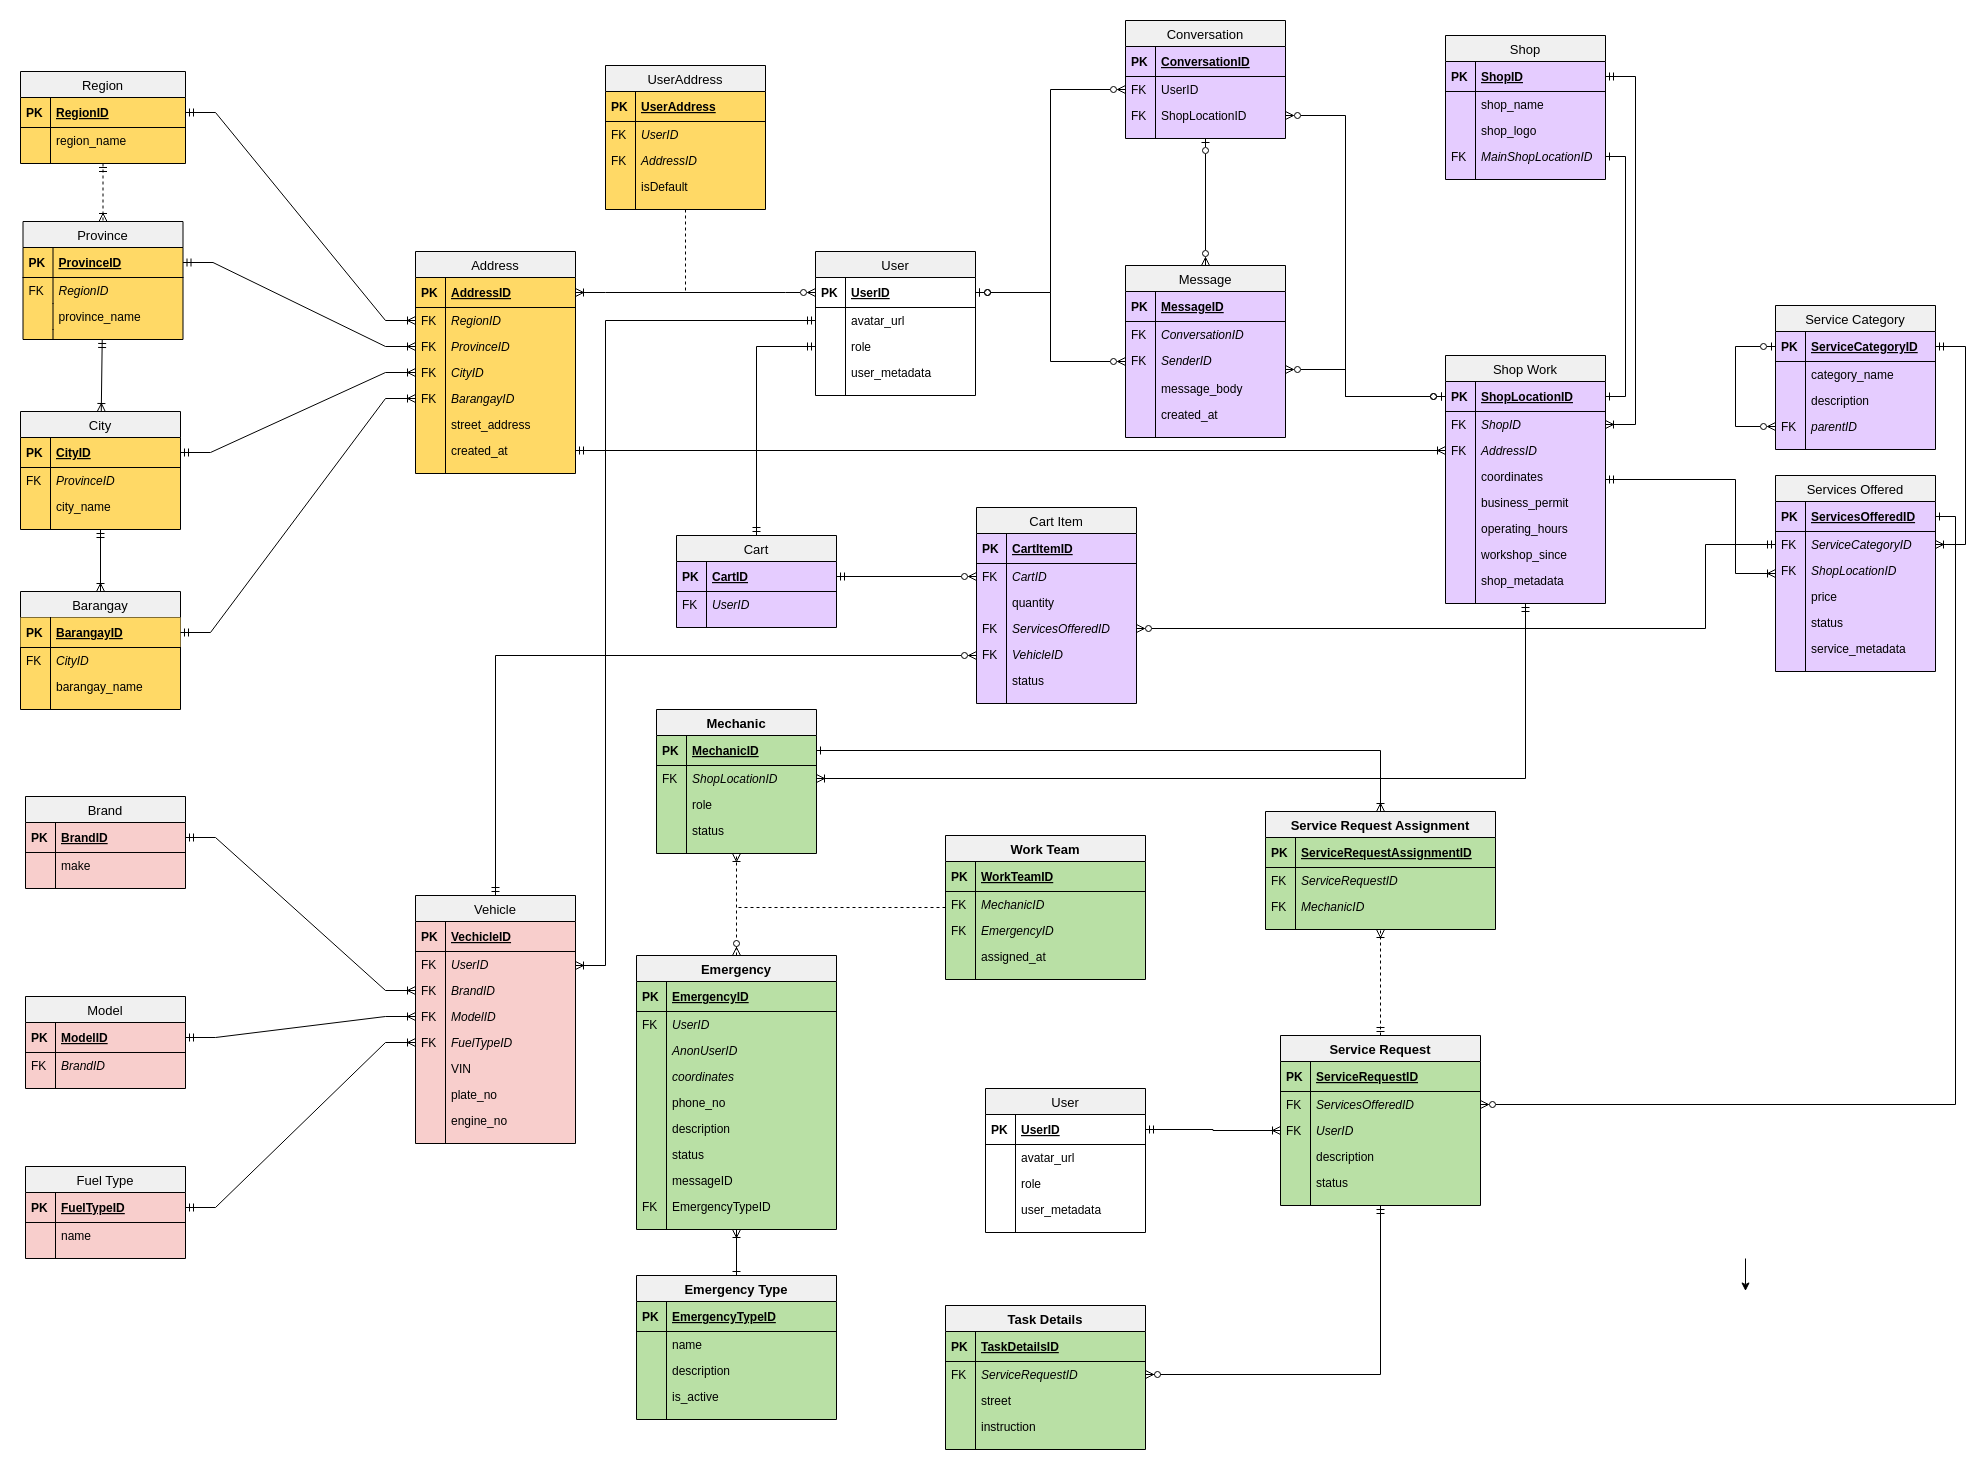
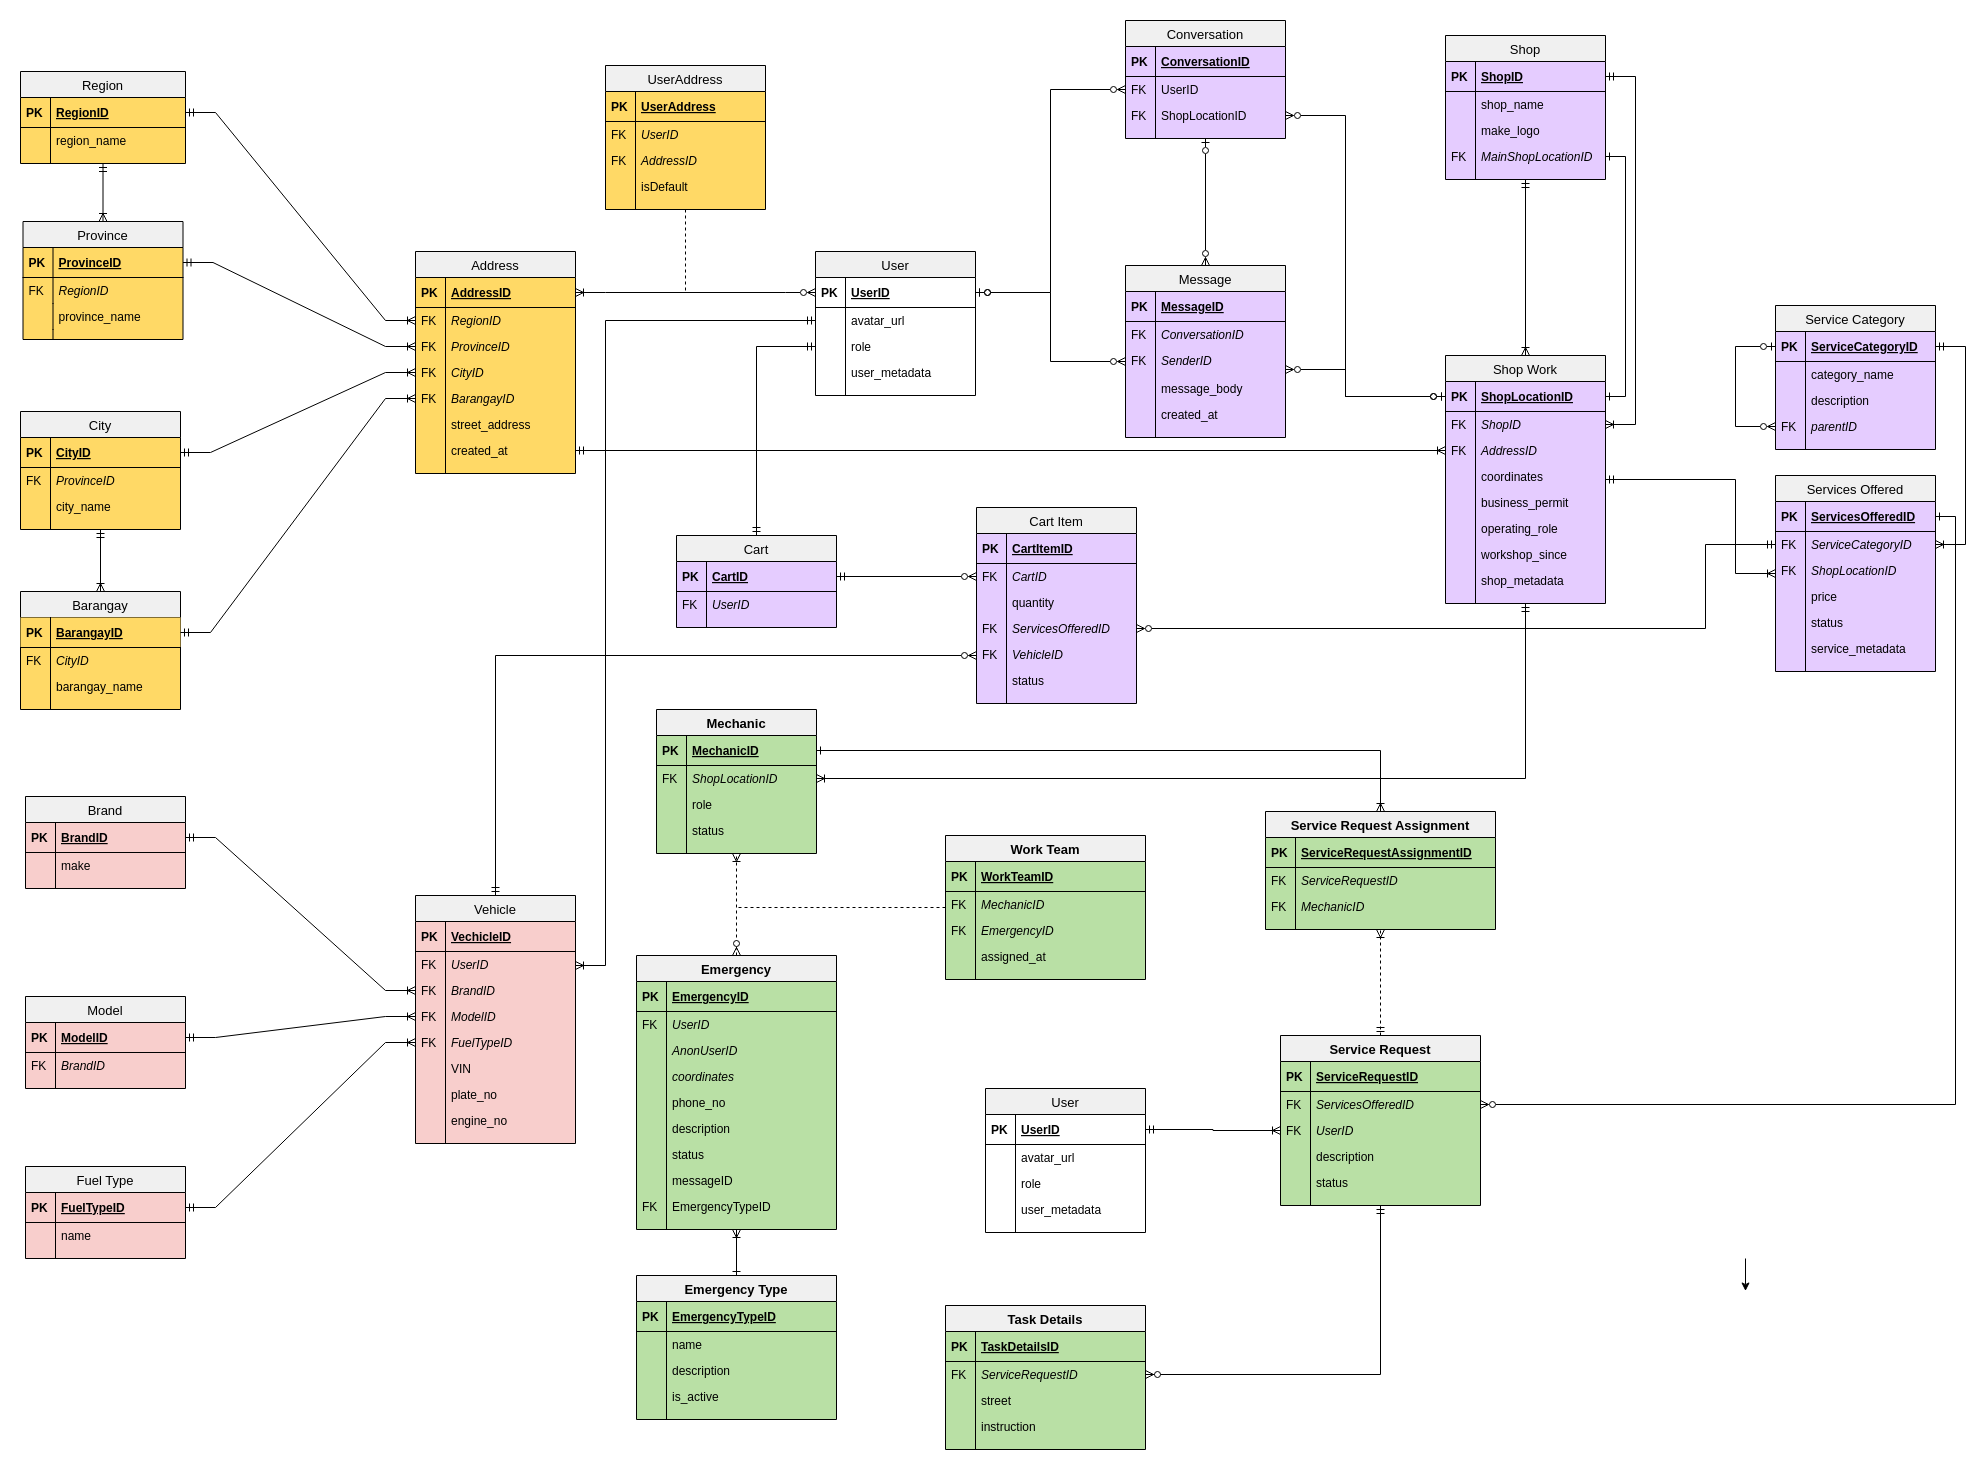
node "shop_logo": label "shop_logo" -> "make_logo"
edge "Region" -- "Province": style dashed -> solid
edge "Shop" -- "Shop Work": added
edge "Province" -- "City": removed
node "operating_hours": label "operating_hours" -> "operating_role"
